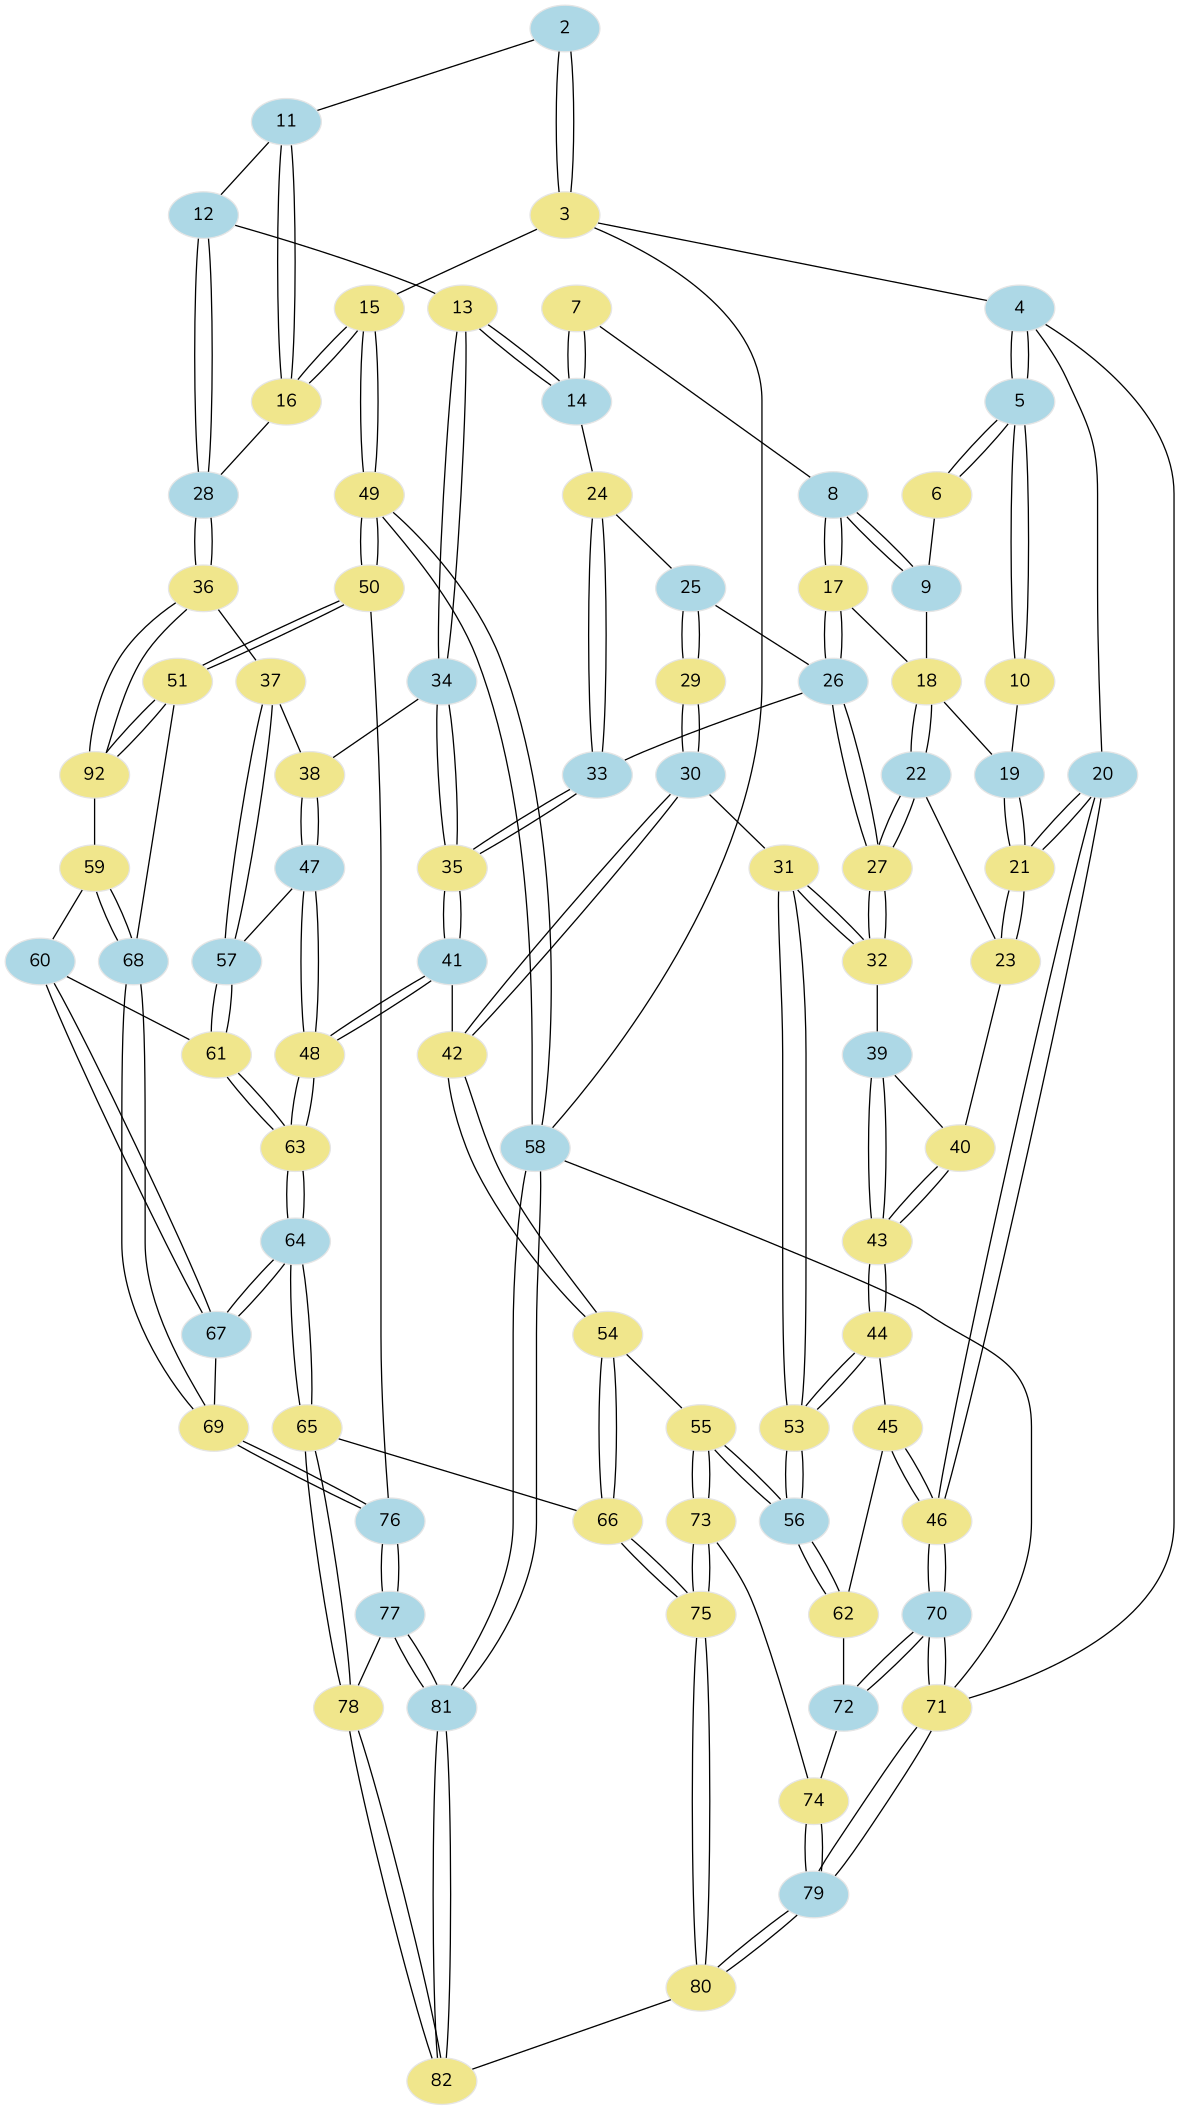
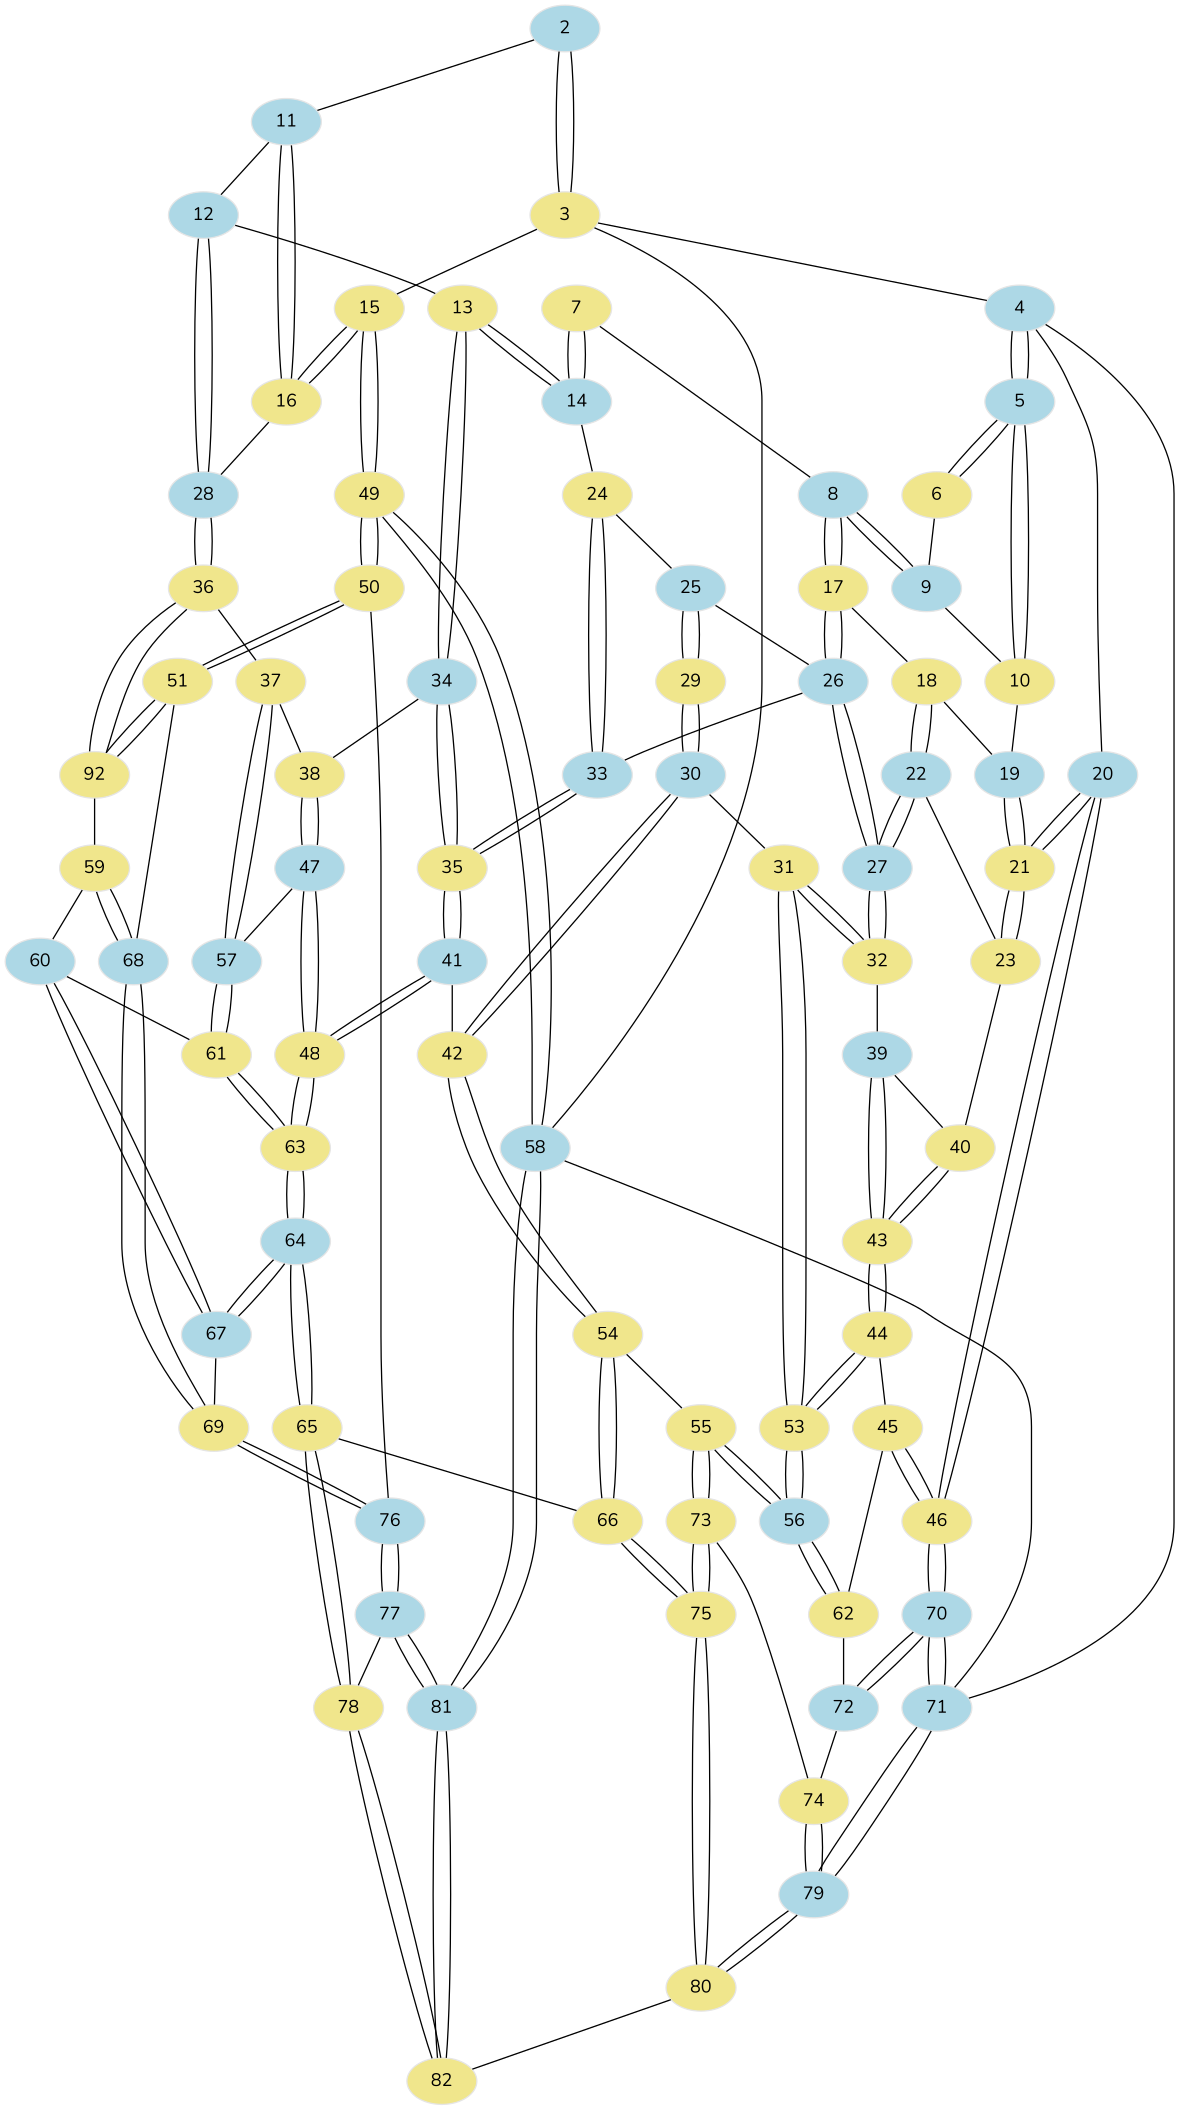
edge "9" -- "18": now "9" -- "10"
node "27": fillcolor khaki -> lightblue
node "71": fillcolor khaki -> lightblue
